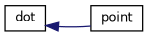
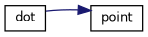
edge "point" -> "dot": reversed
